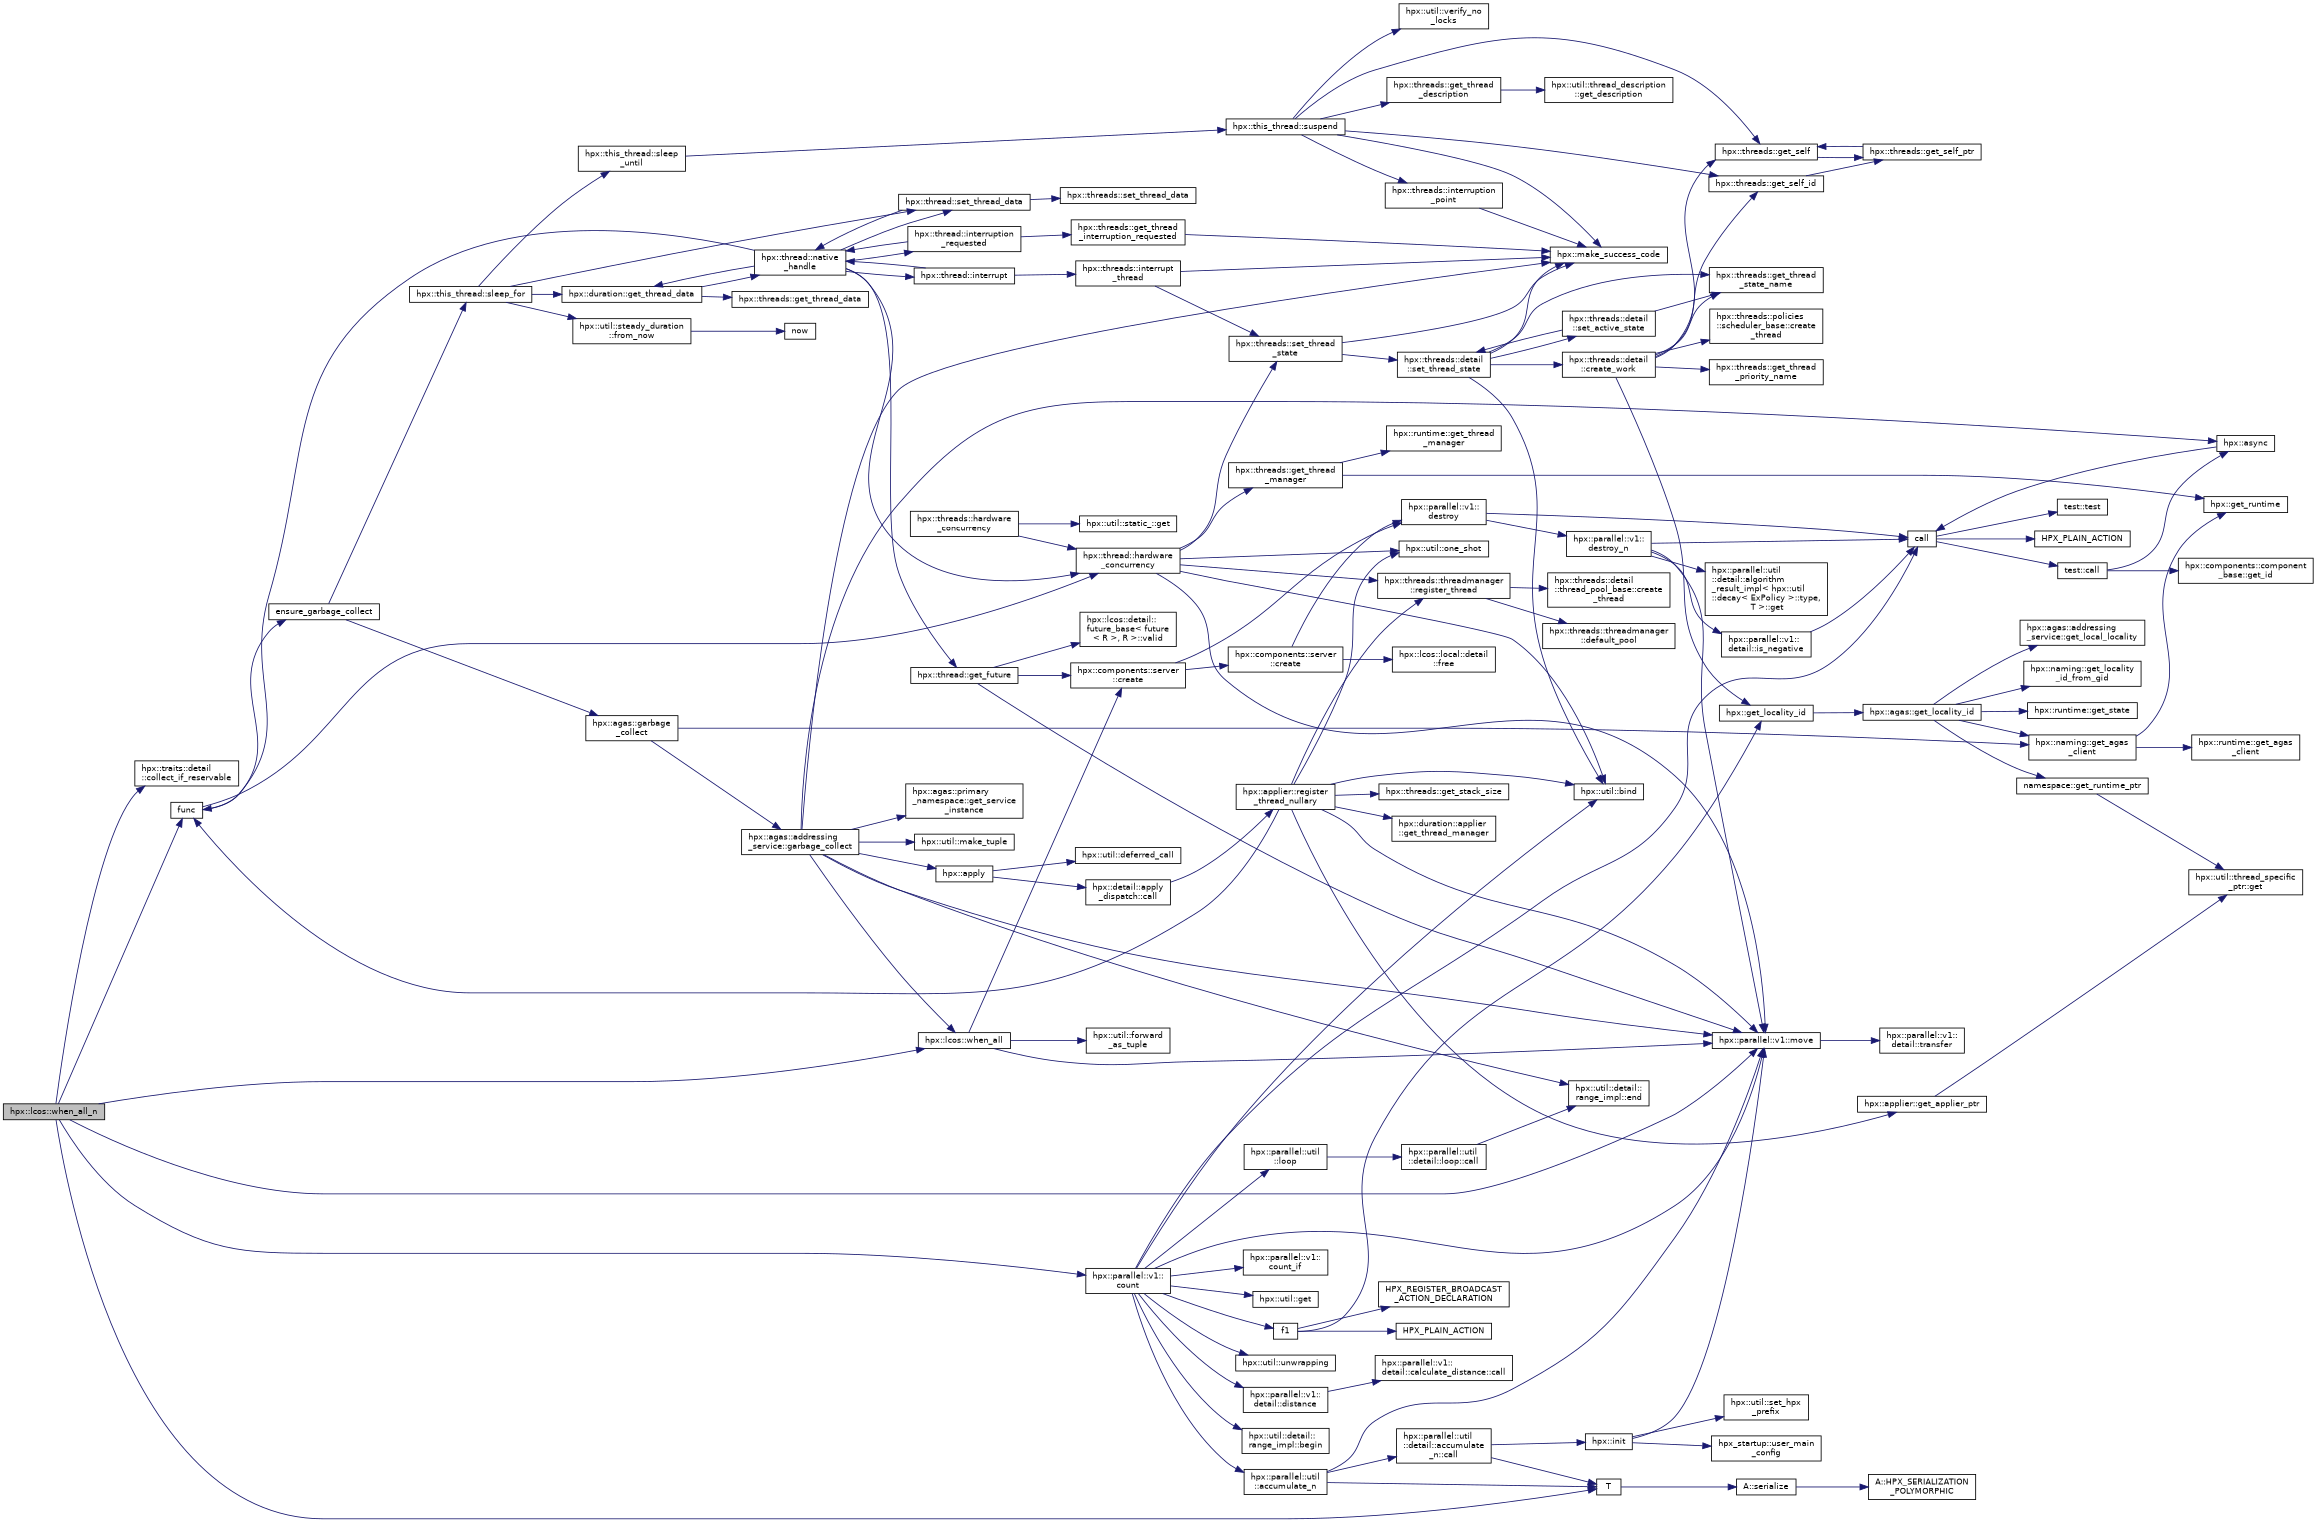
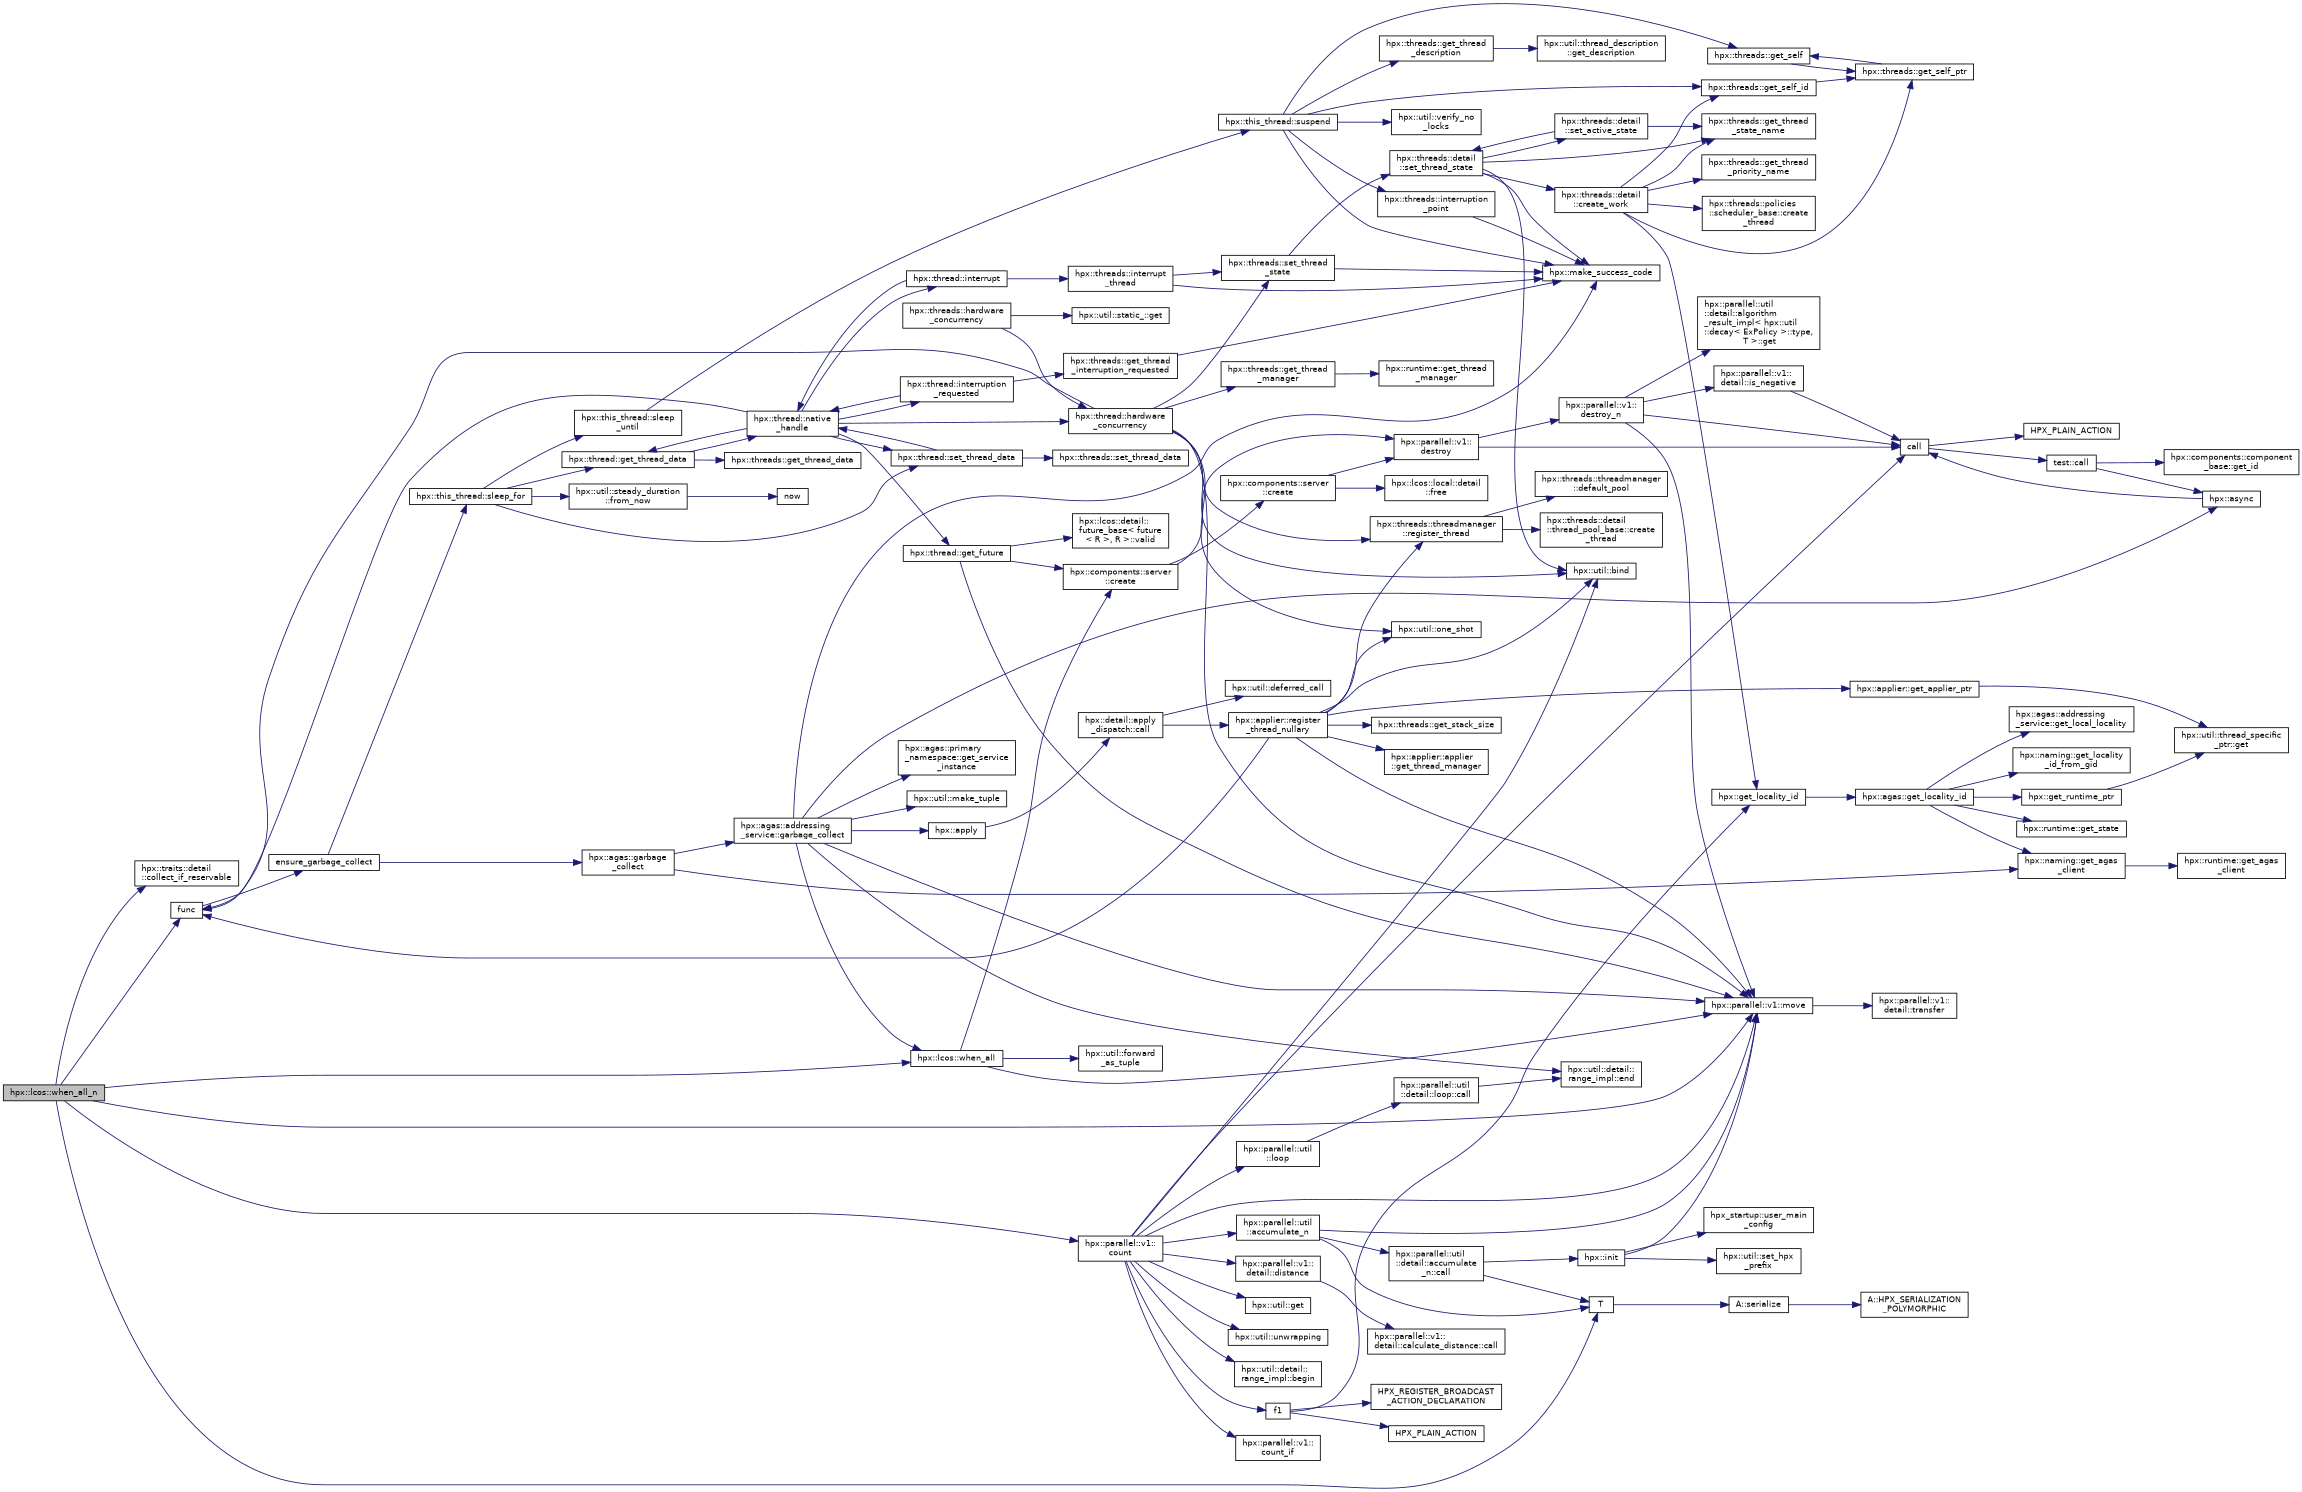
edge "hpx::threads::detail ::create_work" -> "hpx::threads::get_self": now "hpx::threads::detail ::create_work" -> "hpx::threads::get_self_ptr"
node "hpx::duration::get_thread_data": label "hpx::duration::get_thread_data" -> "hpx::thread::get_thread_data"
node "hpx::get_runtime": removed
node "test::test": removed
edge "func" -> "hpx::thread::hardware _concurrency": reversed
node "namespace::get_runtime_ptr": label "namespace::get_runtime_ptr" -> "hpx::get_runtime_ptr"
node "hpx::duration::applier ::get_thread_manager": label "hpx::duration::applier ::get_thread_manager" -> "hpx::applier::applier ::get_thread_manager"
edge "hpx::apply" -> "hpx::util::deferred_call": now "hpx::detail::apply _dispatch::call" -> "hpx::util::deferred_call"
